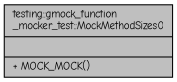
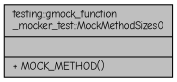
node "testing::gmock_function": text "+ MOCK_MOCK()" -> "+ MOCK_METHOD()"
